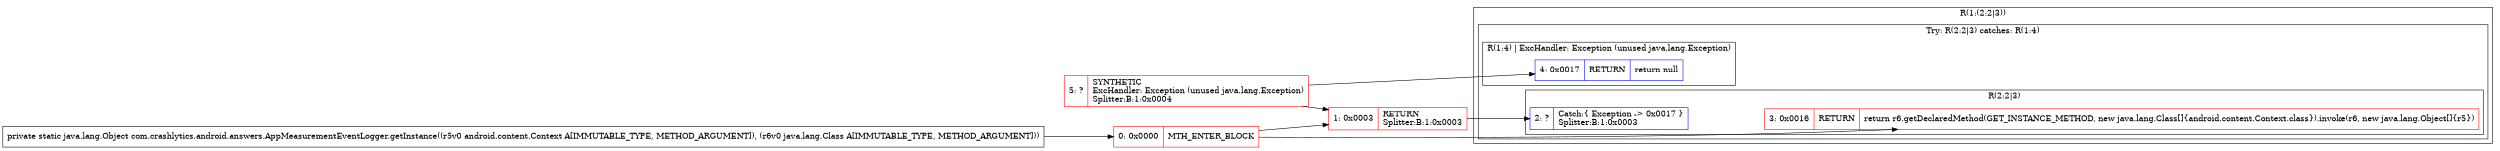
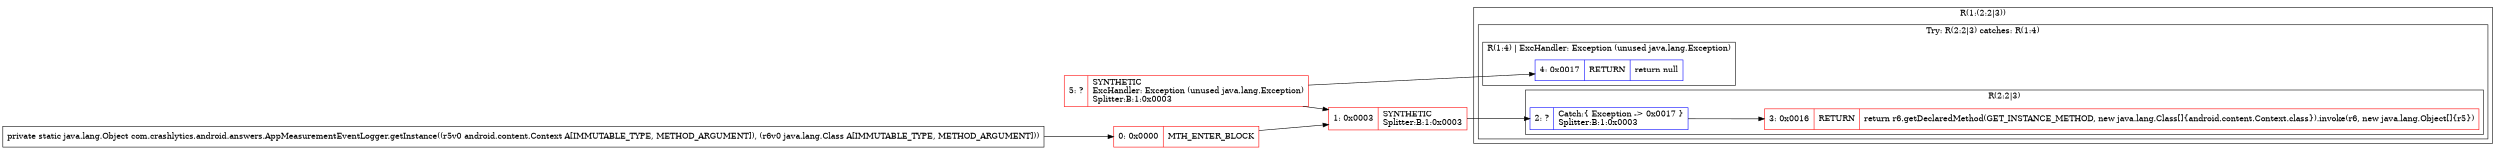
node "5: ?": text "Splitter:B:1:0x0004" -> "Splitter:B:1:0x0003"
node "1: 0x0003": text "RETURN" -> "SYNTHETIC"
edge "0: 0x0000" -> "3: 0x0016": now "2: ?" -> "3: 0x0016"
